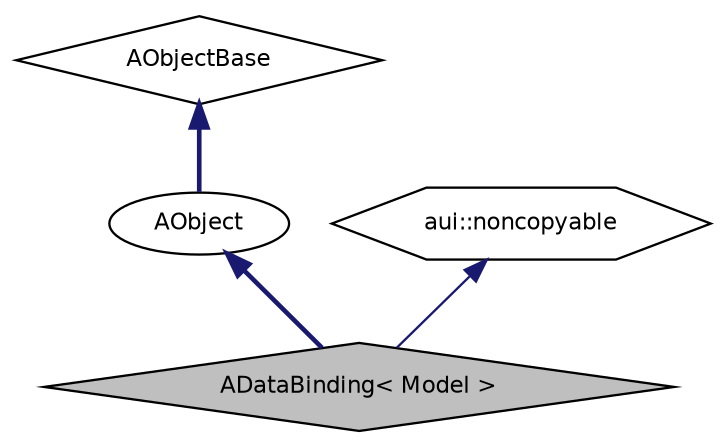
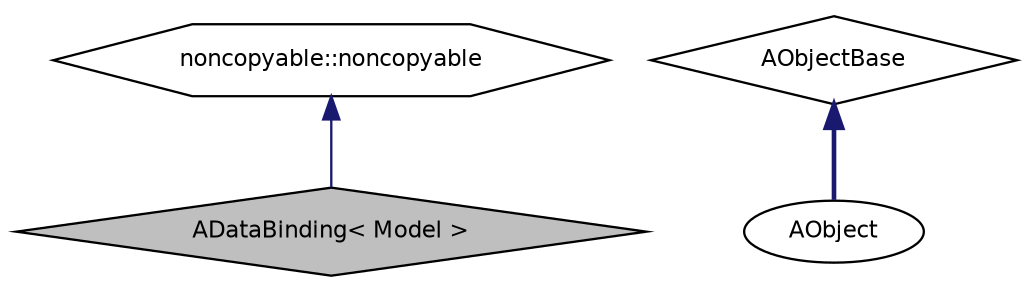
node "aui::noncopyable": label "aui::noncopyable" -> "noncopyable::noncopyable"
edge "ADataBinding< Model >" -> "AObject": removed
